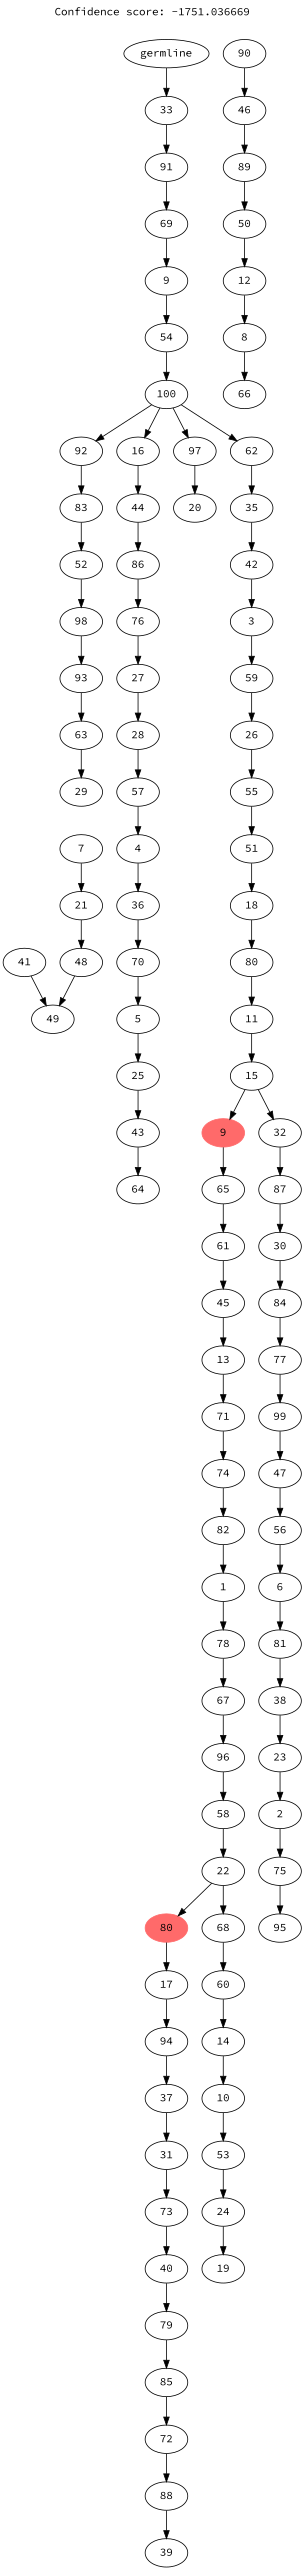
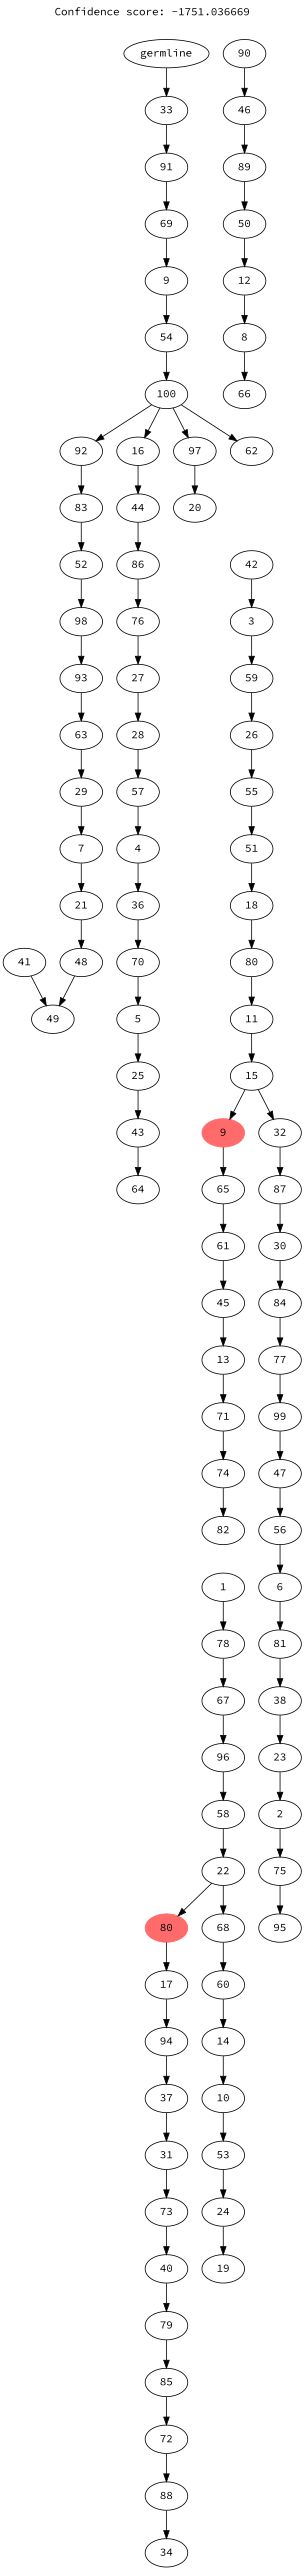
node "35": removed
edge "29" -> "7": added
edge "82" -> "1": removed
node "39": label "39" -> "34"
